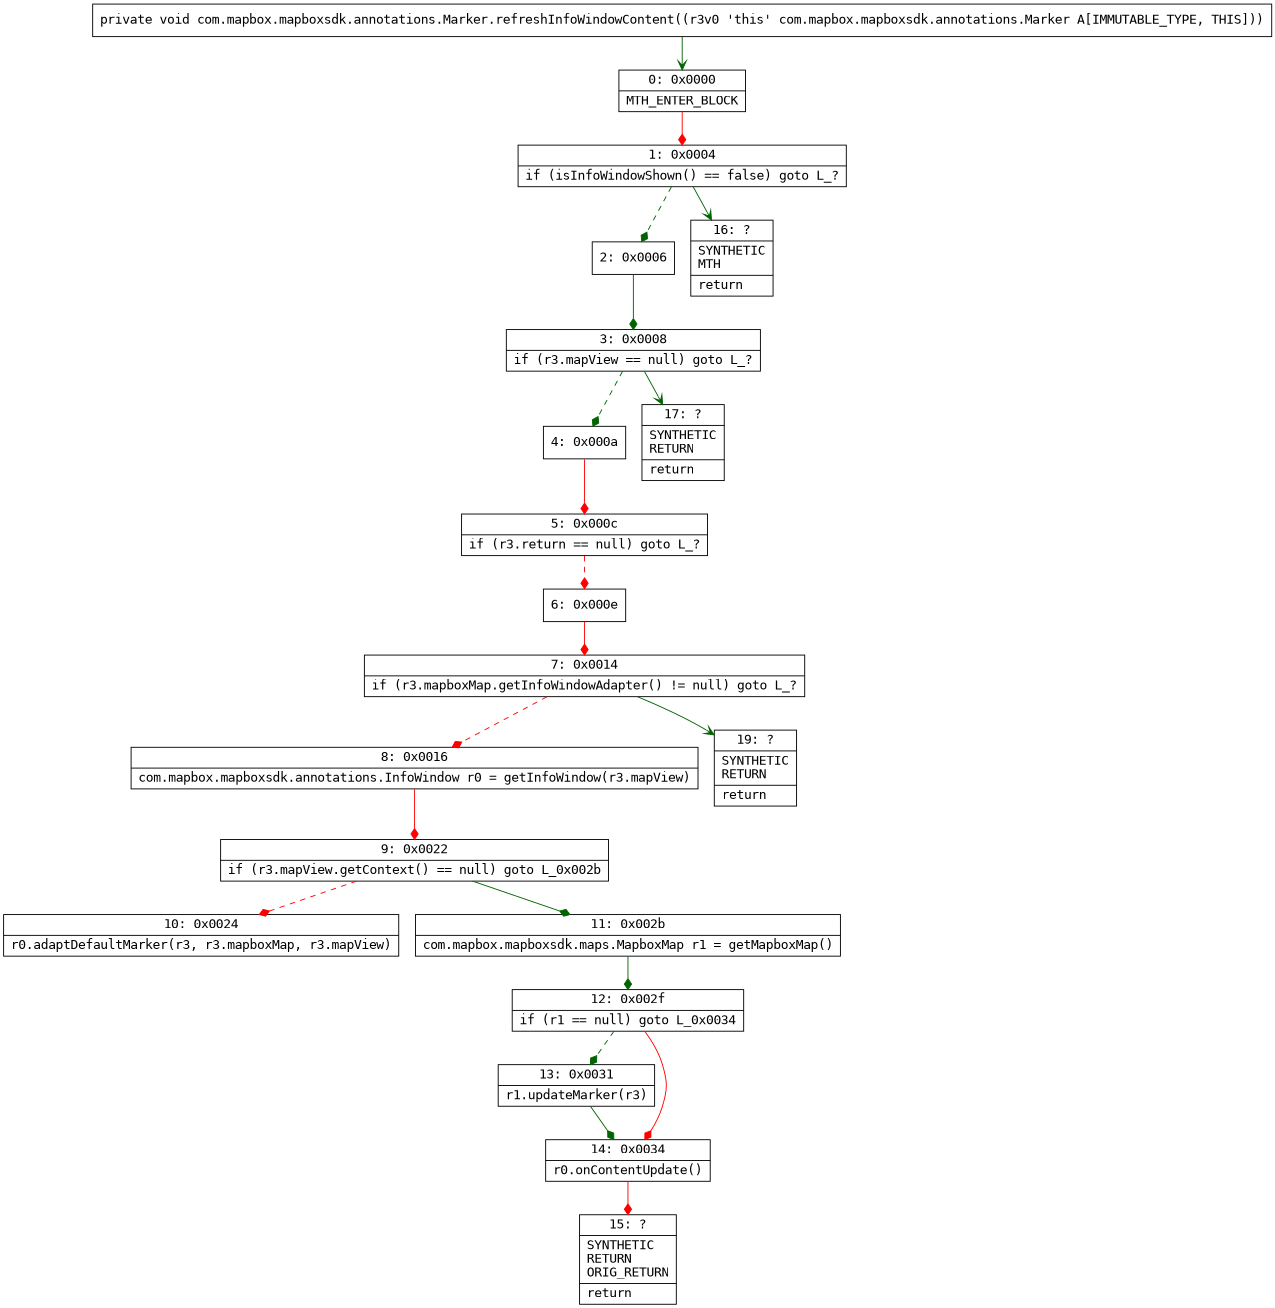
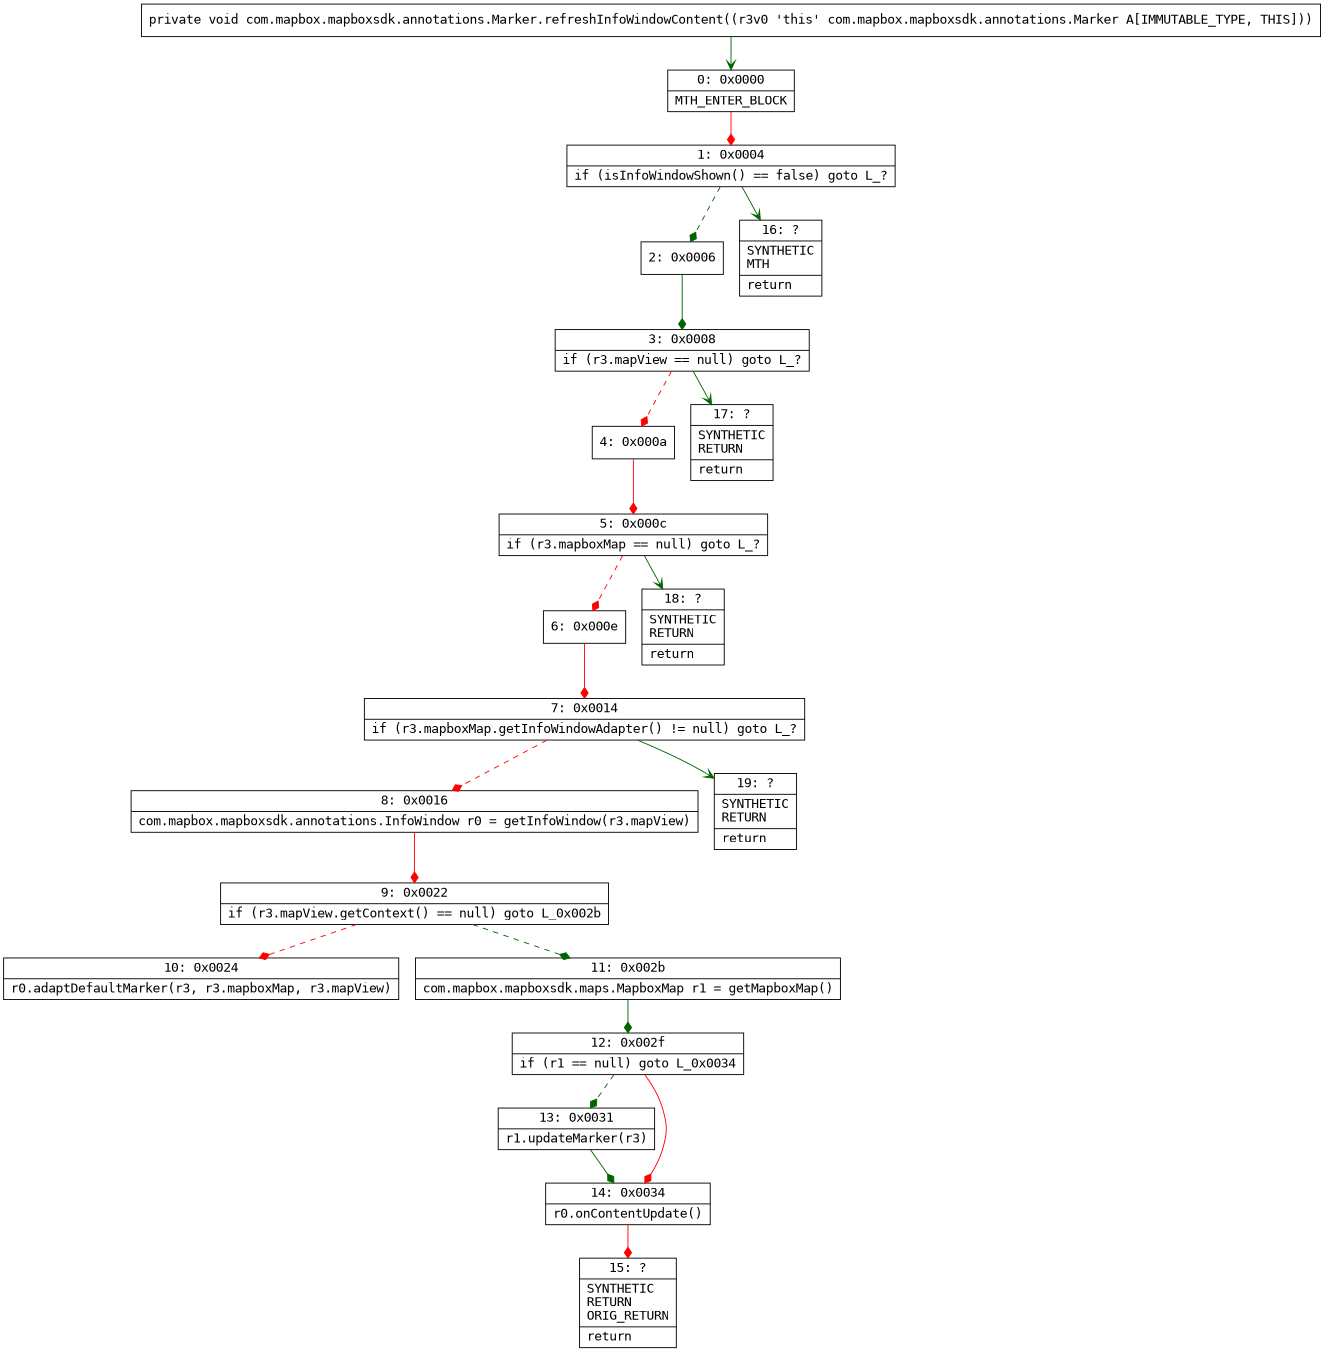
edge "3: 0x0008" -> "4: 0x000a": color darkgreen -> red
node "5: 0x000c": text "if (r3.return == null) goto L_?" -> "if (r3.mapboxMap == null) goto L_?"
node "18: ?": added
edge "9: 0x0022" -> "11: 0x002b": style solid -> dashed
